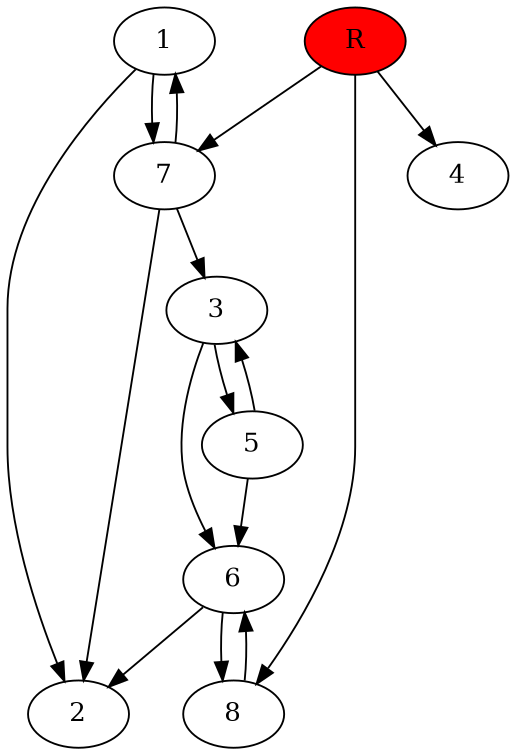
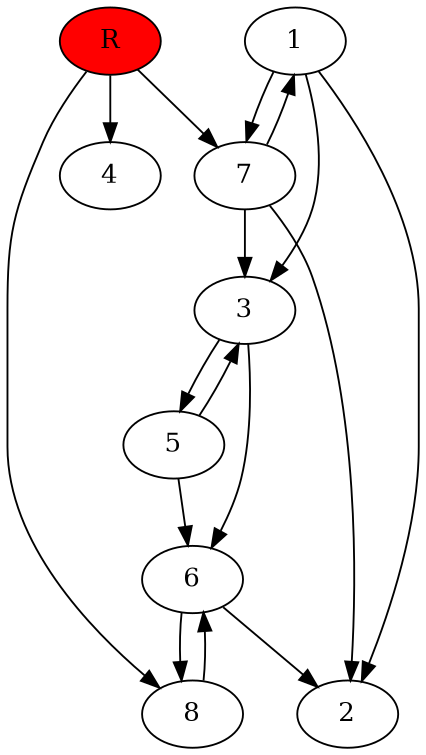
edge "1" -> "3": added
